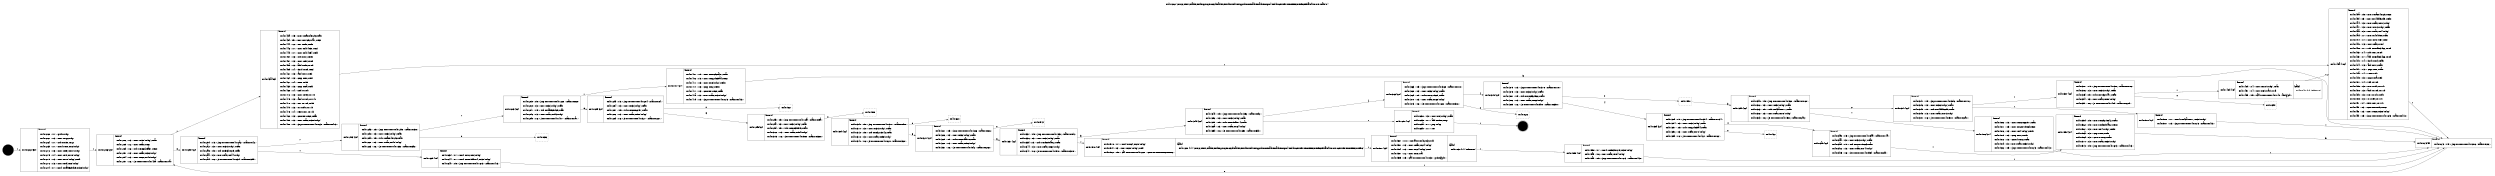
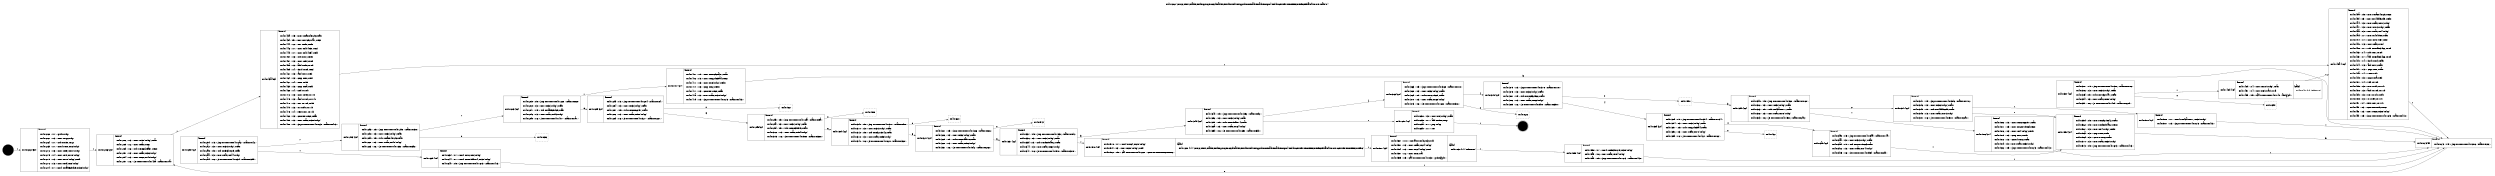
edge "0x4013d1 [22]" -> "0x4013e7 [22]": now "0x4013d1 [22]" -> "0x40155d [27]"
edge "0x4012f5 [22]" -> "0x40130b [22]": added, label "6"
edge "0x401286 [23]" -> "0x40129d [22]": removed, label "8"
